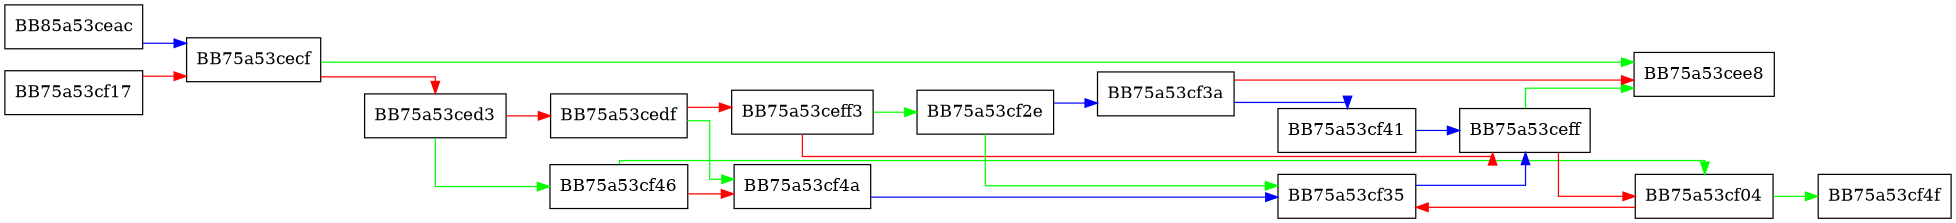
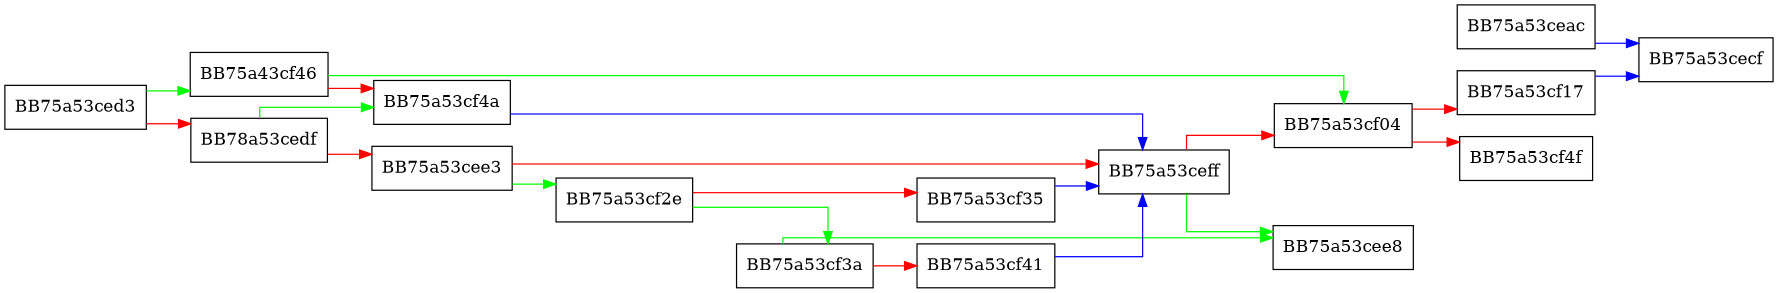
node "BB85a53ceac": label "BB85a53ceac" -> "BB75a53ceac"
edge "BB75a53cecf" -> "BB75a53cee8": removed
edge "BB75a53cf17" -> "BB75a53cecf": color red -> blue
edge "BB75a53cecf" -> "BB75a53ced3": removed
edge "BB75a53cf3a" -> "BB75a53cee8": color red -> green
edge "BB75a53cf3a" -> "BB75a53cf41": color blue -> red
edge "BB75a53cf2e" -> "BB75a53cf3a": color blue -> green
node "BB75a53ceff3": label "BB75a53ceff3" -> "BB75a53cee3"
node "BB75a53cedf": label "BB75a53cedf" -> "BB78a53cedf"
edge "BB75a53cf2e" -> "BB75a53cf35": color green -> red
node "BB75a53cf46": label "BB75a53cf46" -> "BB75a43cf46"
edge "BB75a53cf04" -> "BB75a53cf4f": color green -> red
edge "BB75a53cf4a" -> "BB75a53cf35": now "BB75a53cf4a" -> "BB75a53ceff"
edge "BB75a53cf04" -> "BB75a53cf35": now "BB75a53cf04" -> "BB75a53cf17"
